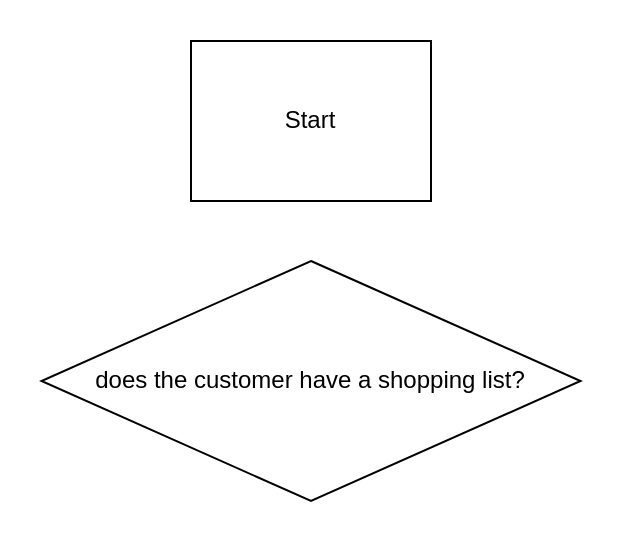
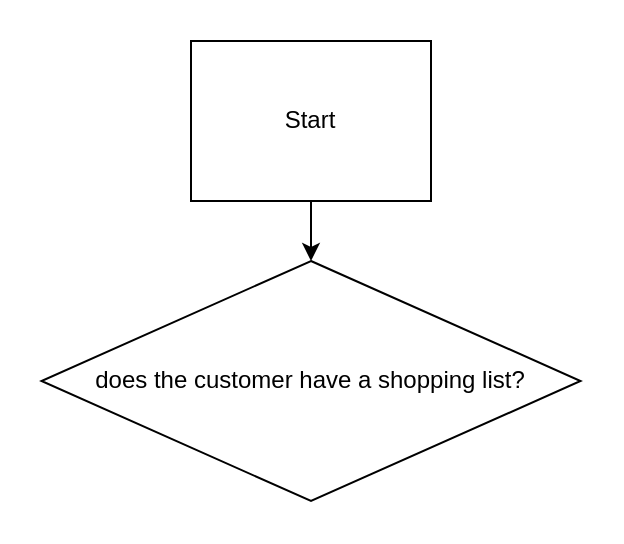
edge "Start" -> "does the customer have a shopping list?": added
